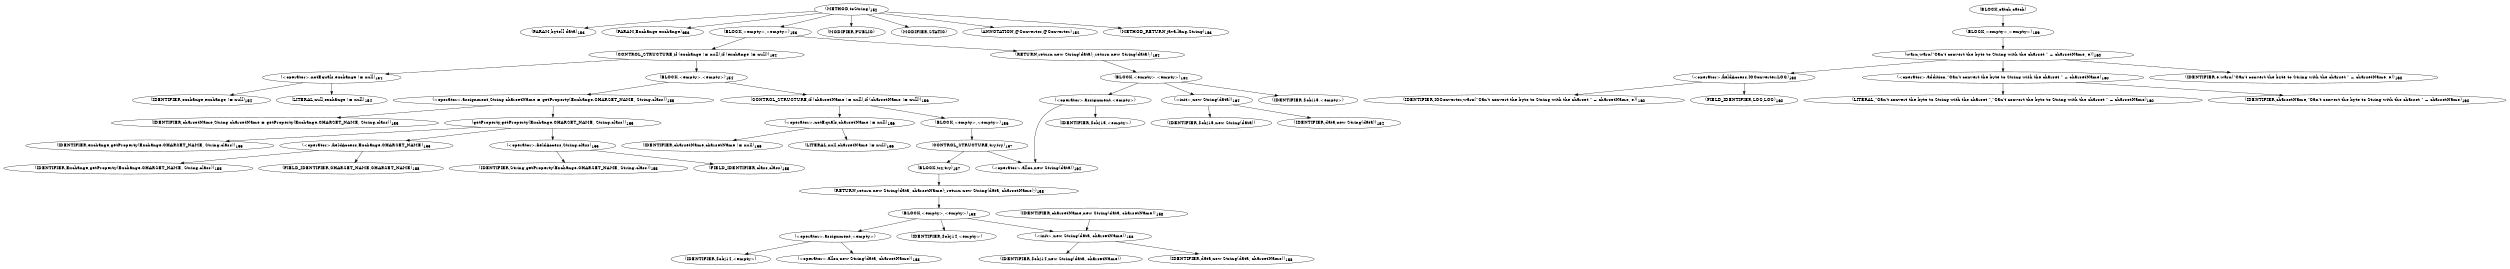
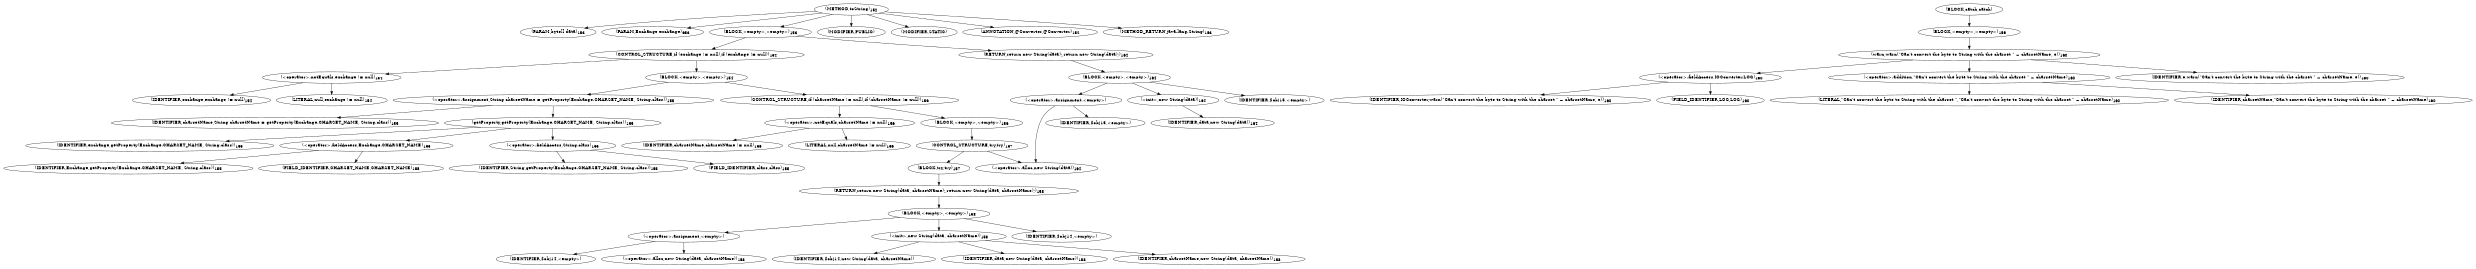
node "(IDENTIFIER,$obj15,new String(data))": removed
edge "(IDENTIFIER,charsetName,new String(data, charsetName))" -> "(<init>,new String(data, charsetName))": reversed
